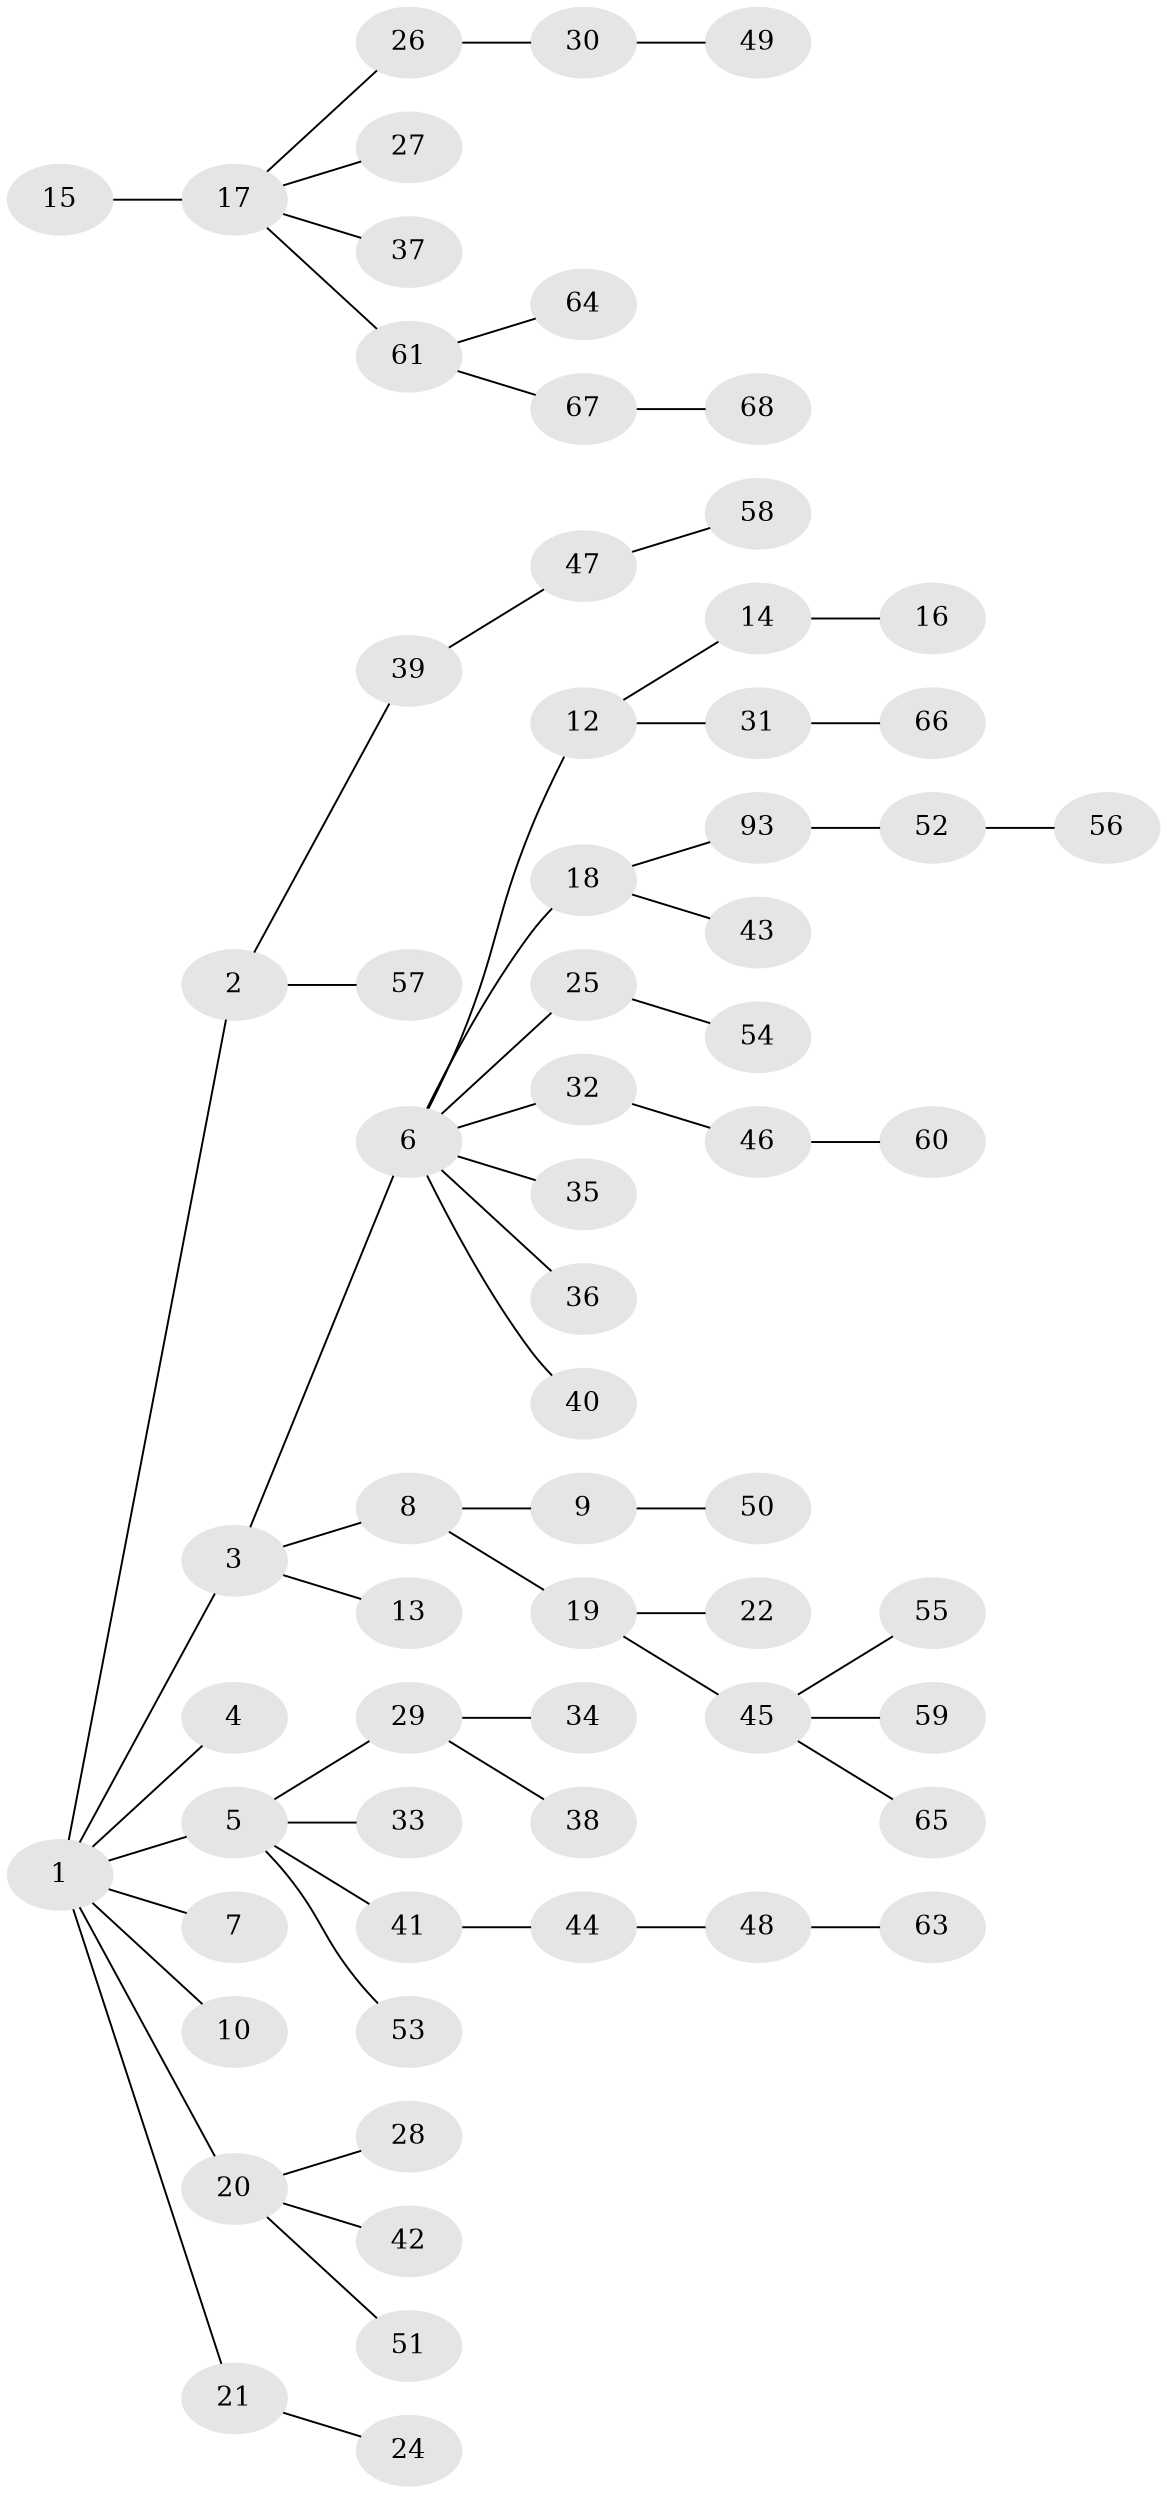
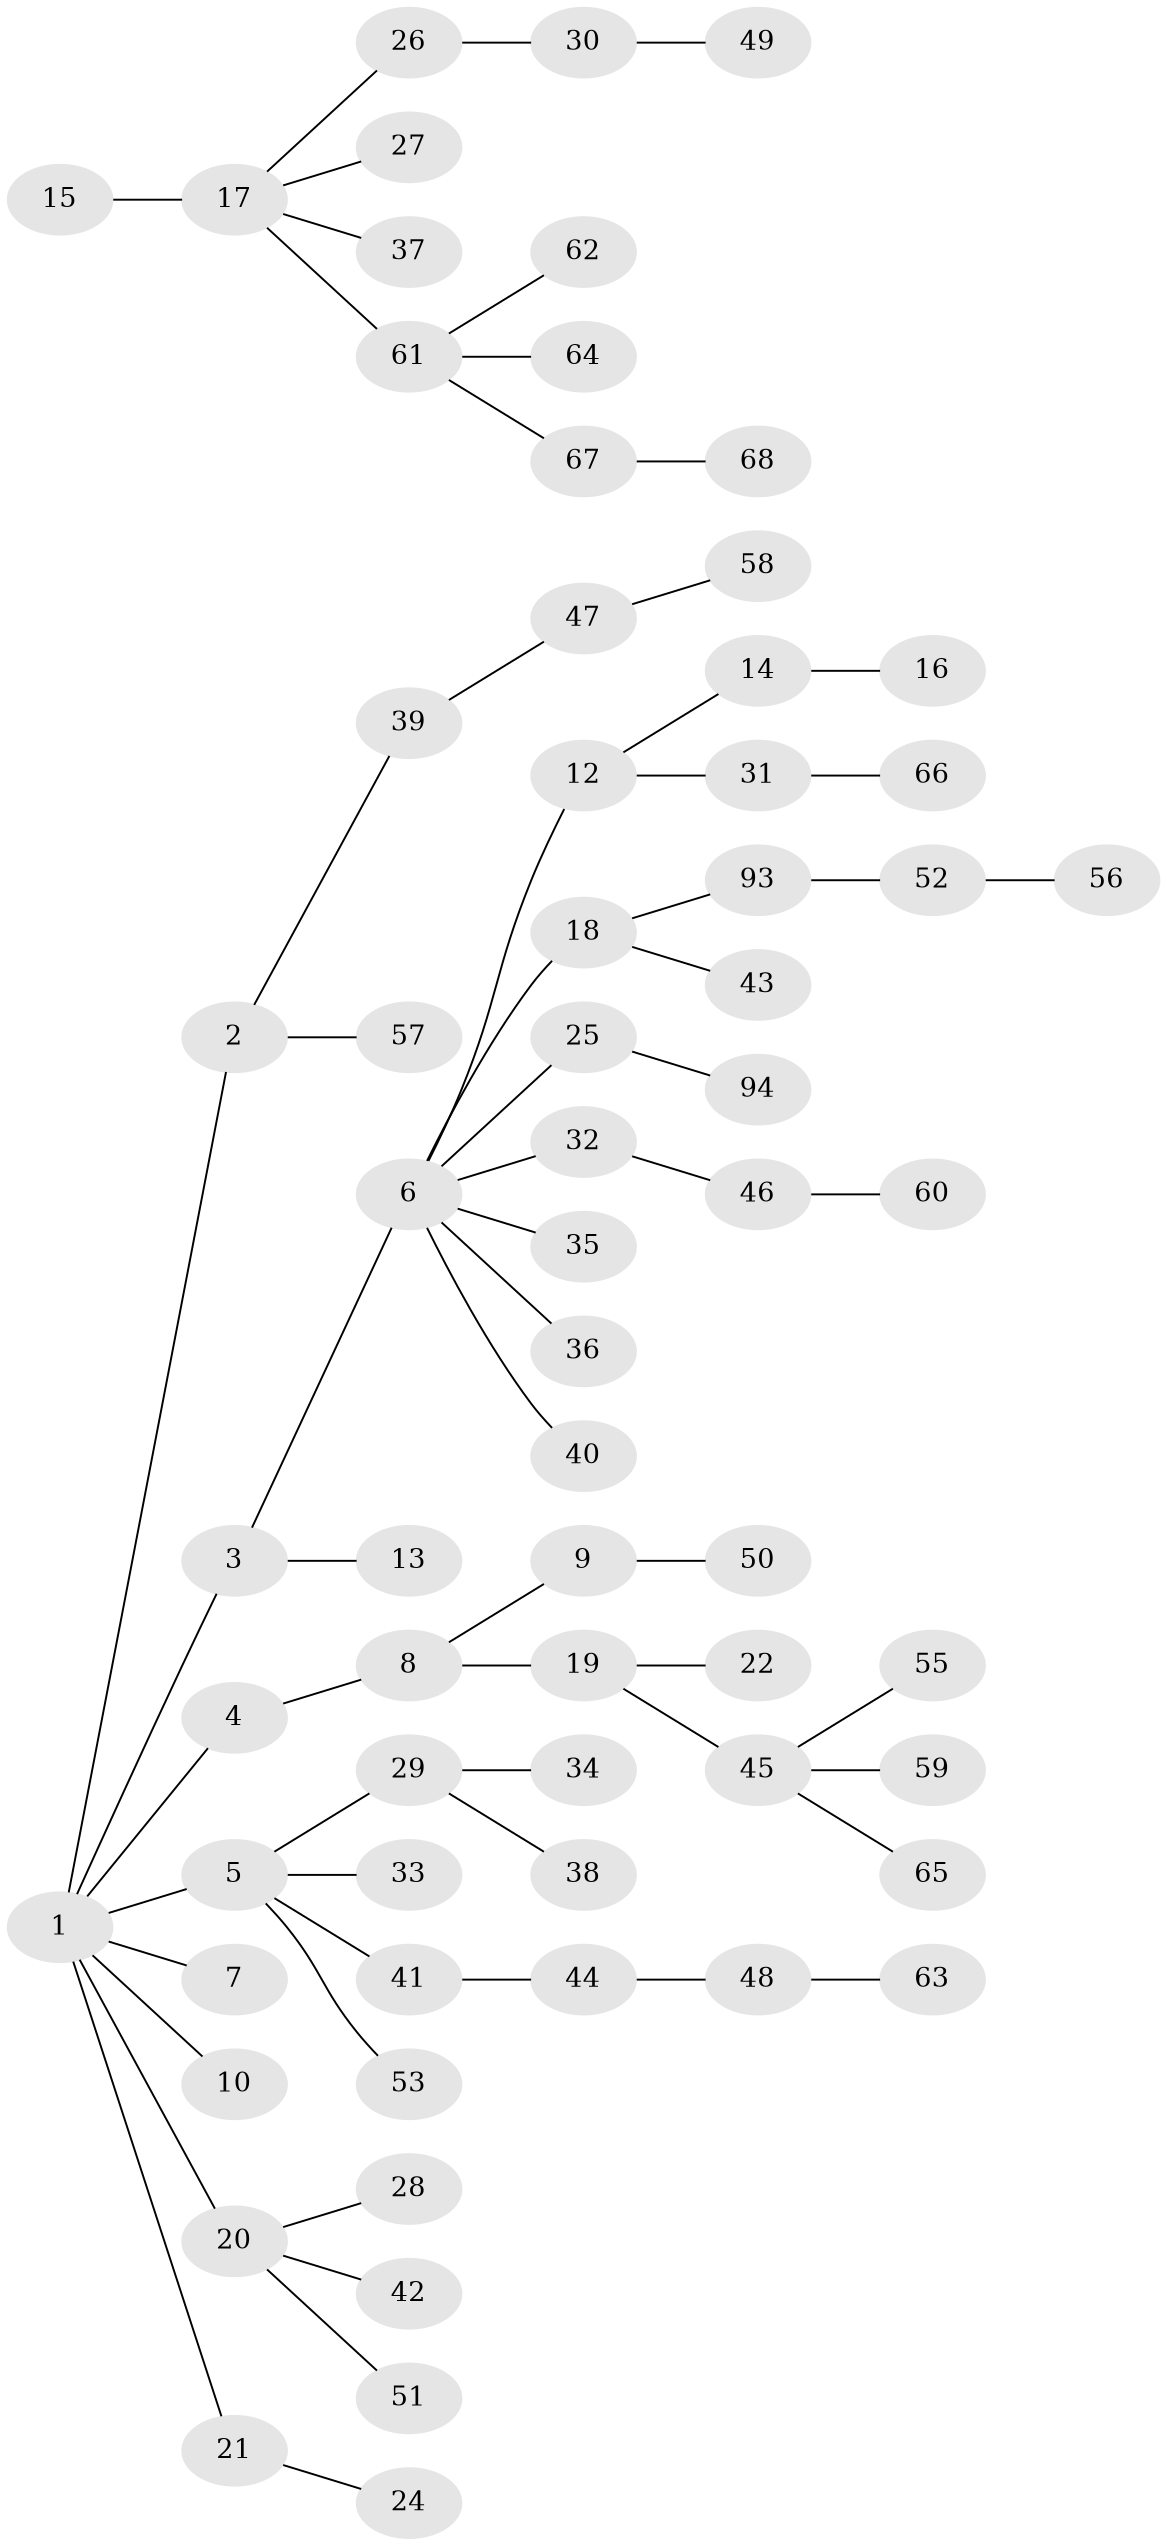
node "62": added
node "54": label "54" -> "94"
edge "8" -- "3": now "8" -- "4"
